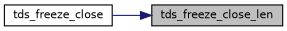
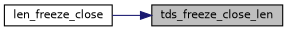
node "tds_freeze_close": label "tds_freeze_close" -> "len_freeze_close"
